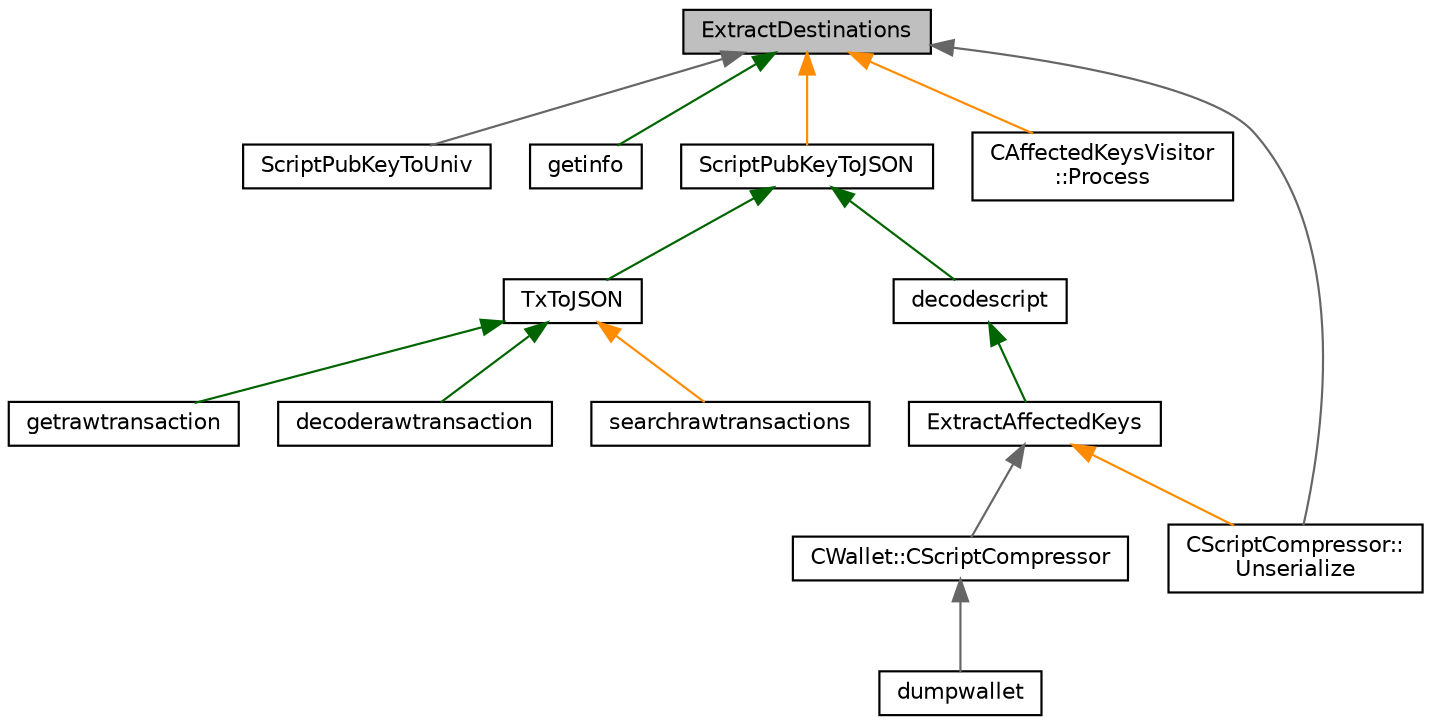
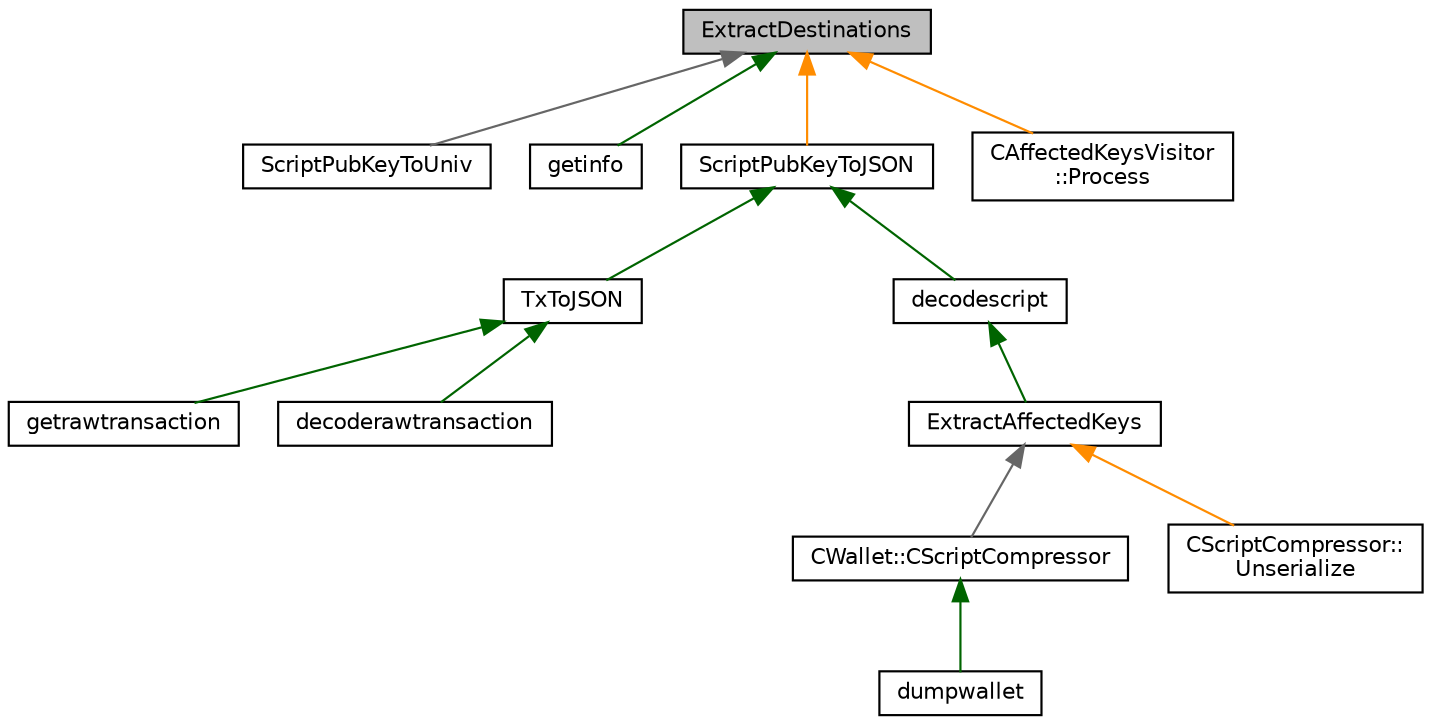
edge "CScriptCompressor:: Unserialize" -> "ExtractDestinations": removed
node "searchrawtransactions": removed
edge "dumpwallet" -> "CWallet::CScriptCompressor": color gray40 -> darkgreen
